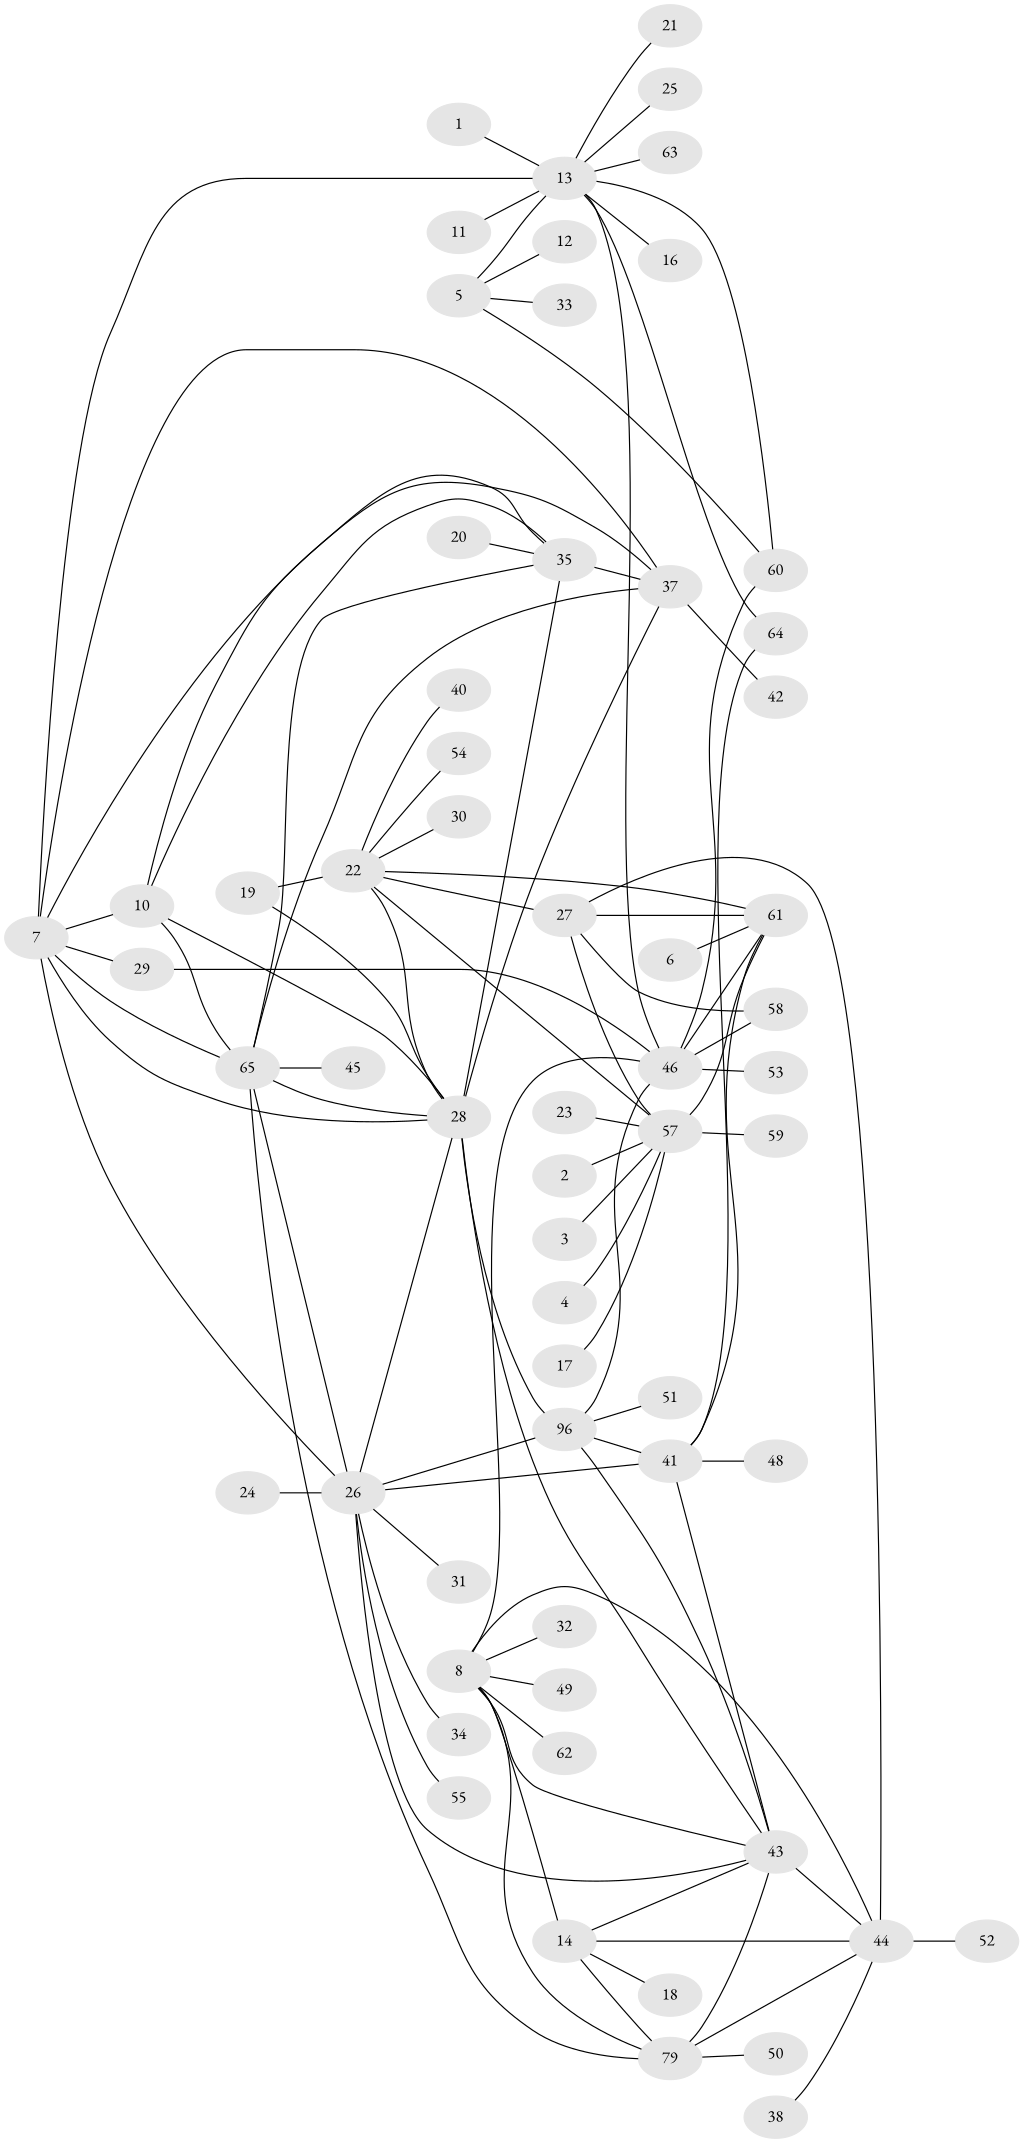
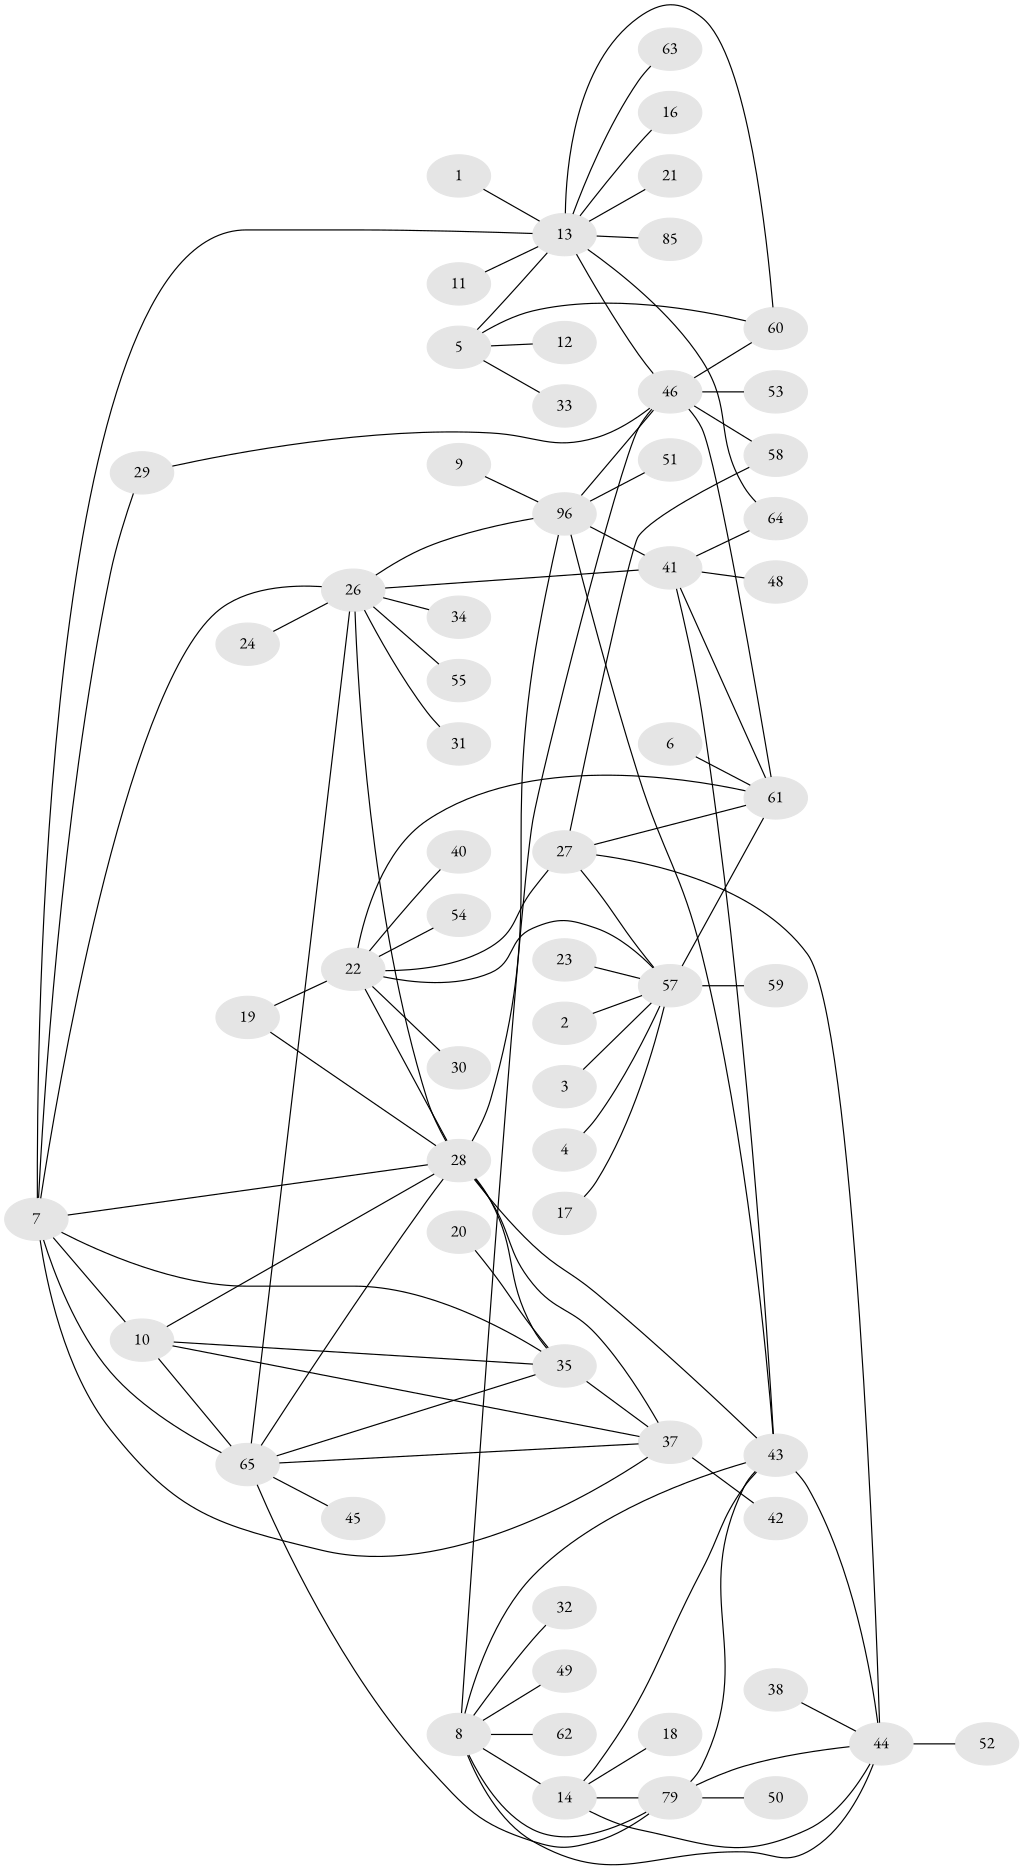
node "25": label "25" -> "85"
node "9": added
edge "26" -- "43": removed
